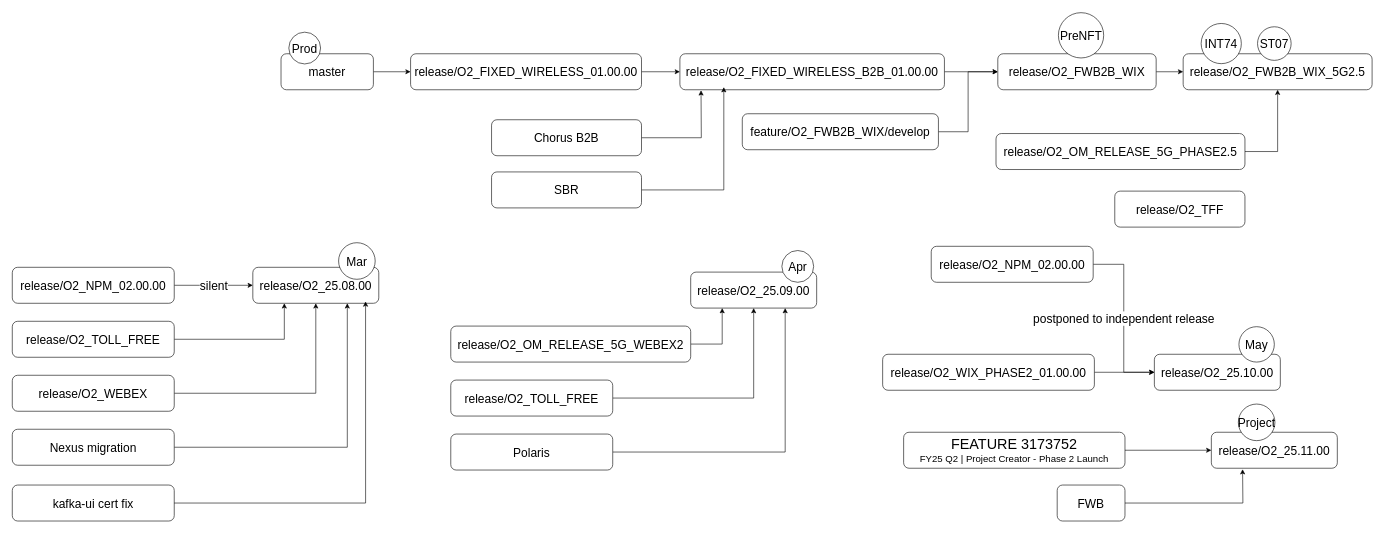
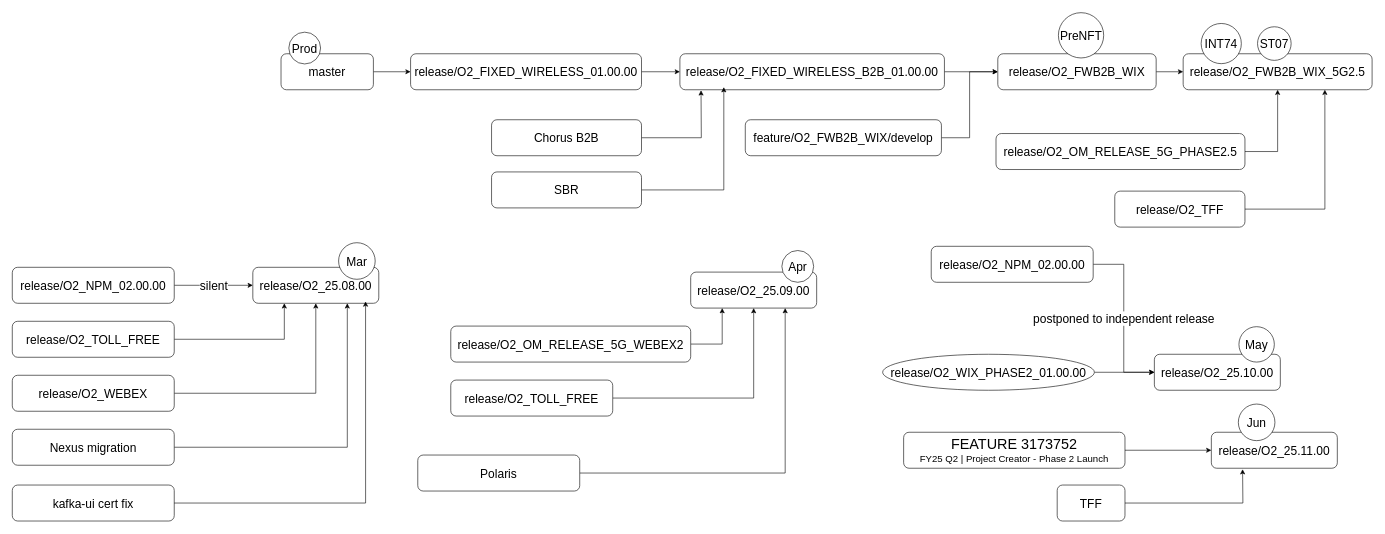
edge "release/O2_TFF" -> "release/O2_FWB2B_WIX_5G2.5": added
node "feature/O2_FWB2B_WIX/develop": moved (841, 132) -> (844, 138)
node "release/O2_WIX_PHASE2_01.00.00": shape rounded rectangle -> ellipse
node "Project": label "Project" -> "Jun"
node "Polaris": moved (532, 452) -> (499, 473)
node "FWB": label "FWB" -> "TFF"
